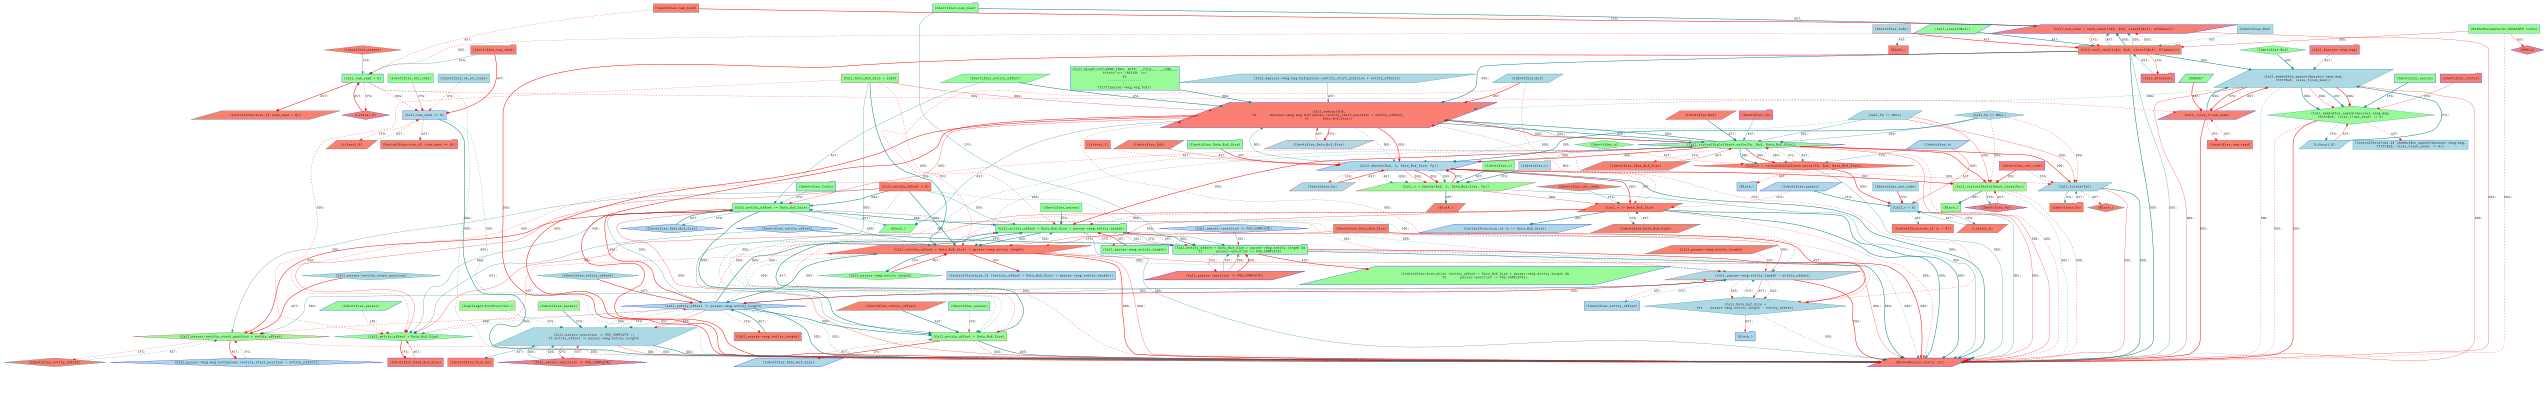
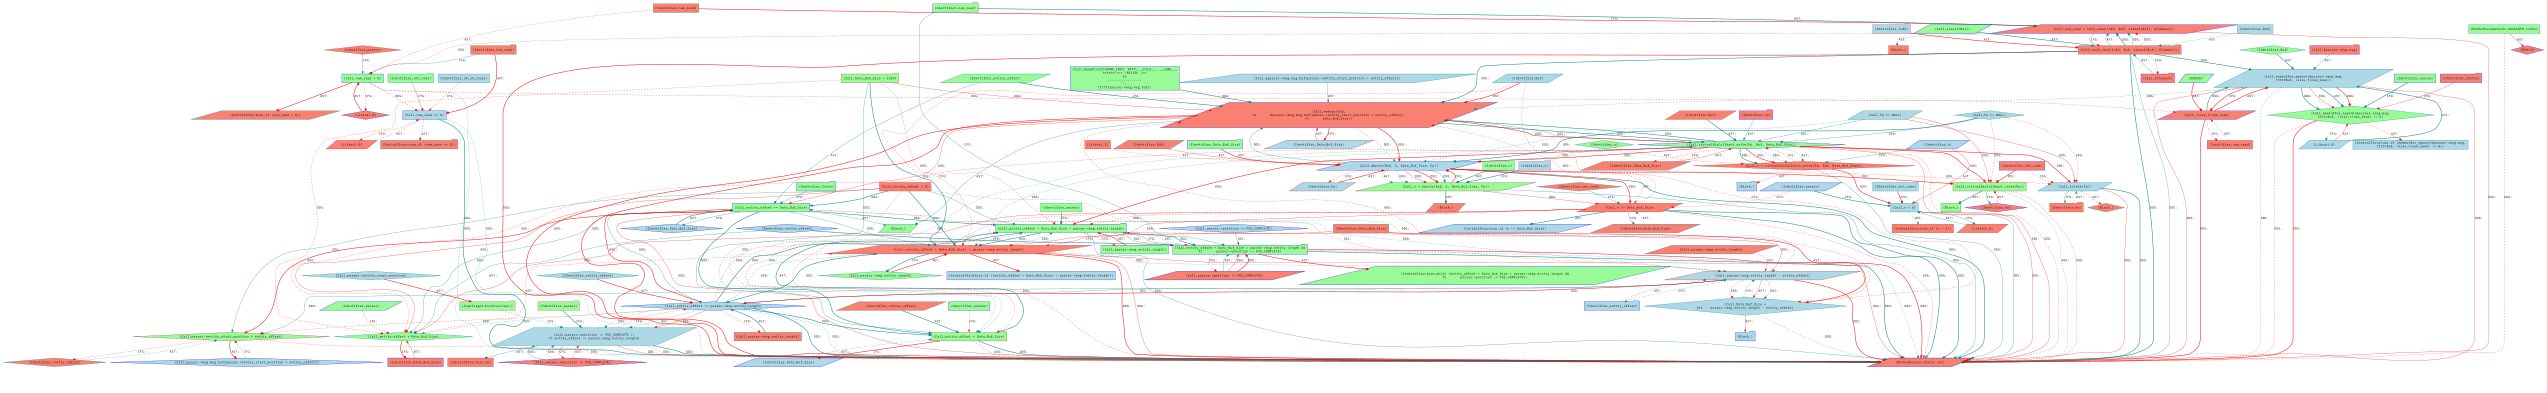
edge "(MethodParameterIn,SOCKINFO *info)" -> "(Call,sock_read(info, Buf, sizeof(Buf), &Timeout))": removed, label "DDG:"
edge "(Call,sock_read(info, Buf, sizeof(Buf), &Timeout))" -> "(Call,&Timeout)": style solid -> dashed
edge "(Call,parser->entity_start_position)" -> "(Call,parser->entity_start_position + entity_offset)": now "(Call,parser->entity_start_position)" -> "(JumpTarget,ExitFunction:)"
